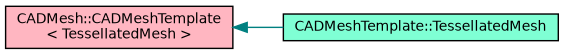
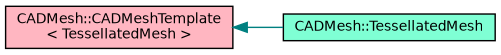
node "CADMeshTemplate::TessellatedMesh": label "CADMeshTemplate::TessellatedMesh" -> "CADMesh::TessellatedMesh"
